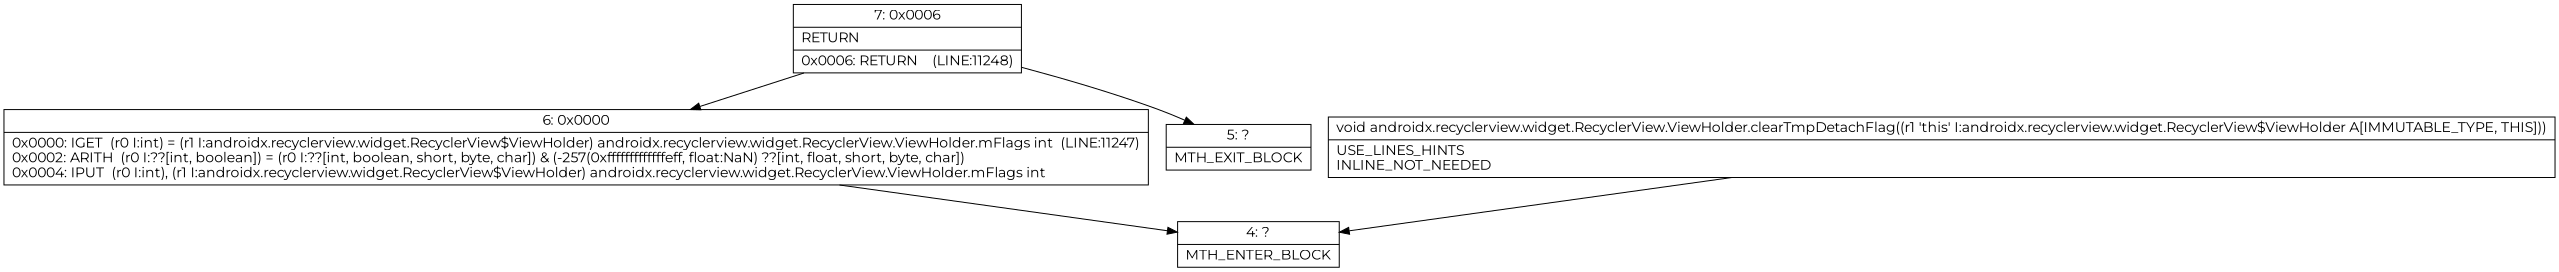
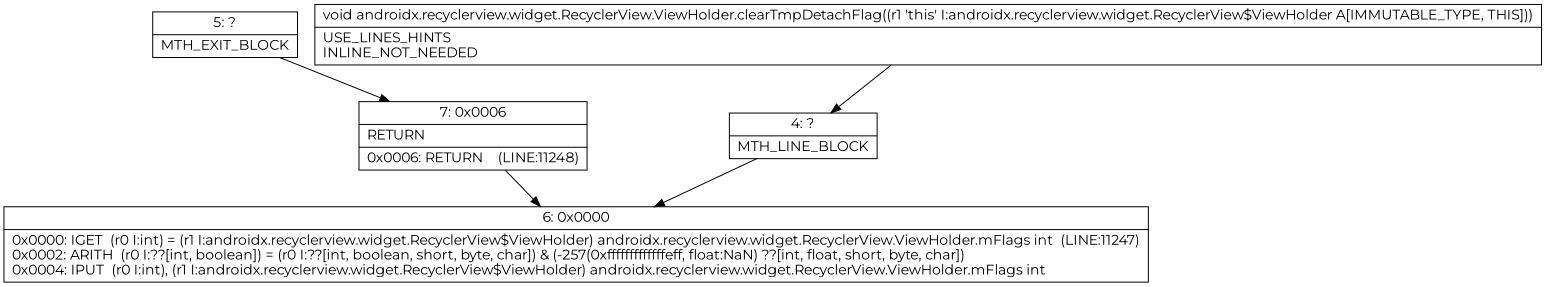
edge "7: 0x0006" -> "5: ?": reversed
edge "6: 0x0000" -> "4: ?": reversed
node "4: ?": text "MTH_ENTER_BLOCK" -> "MTH_LINE_BLOCK"
